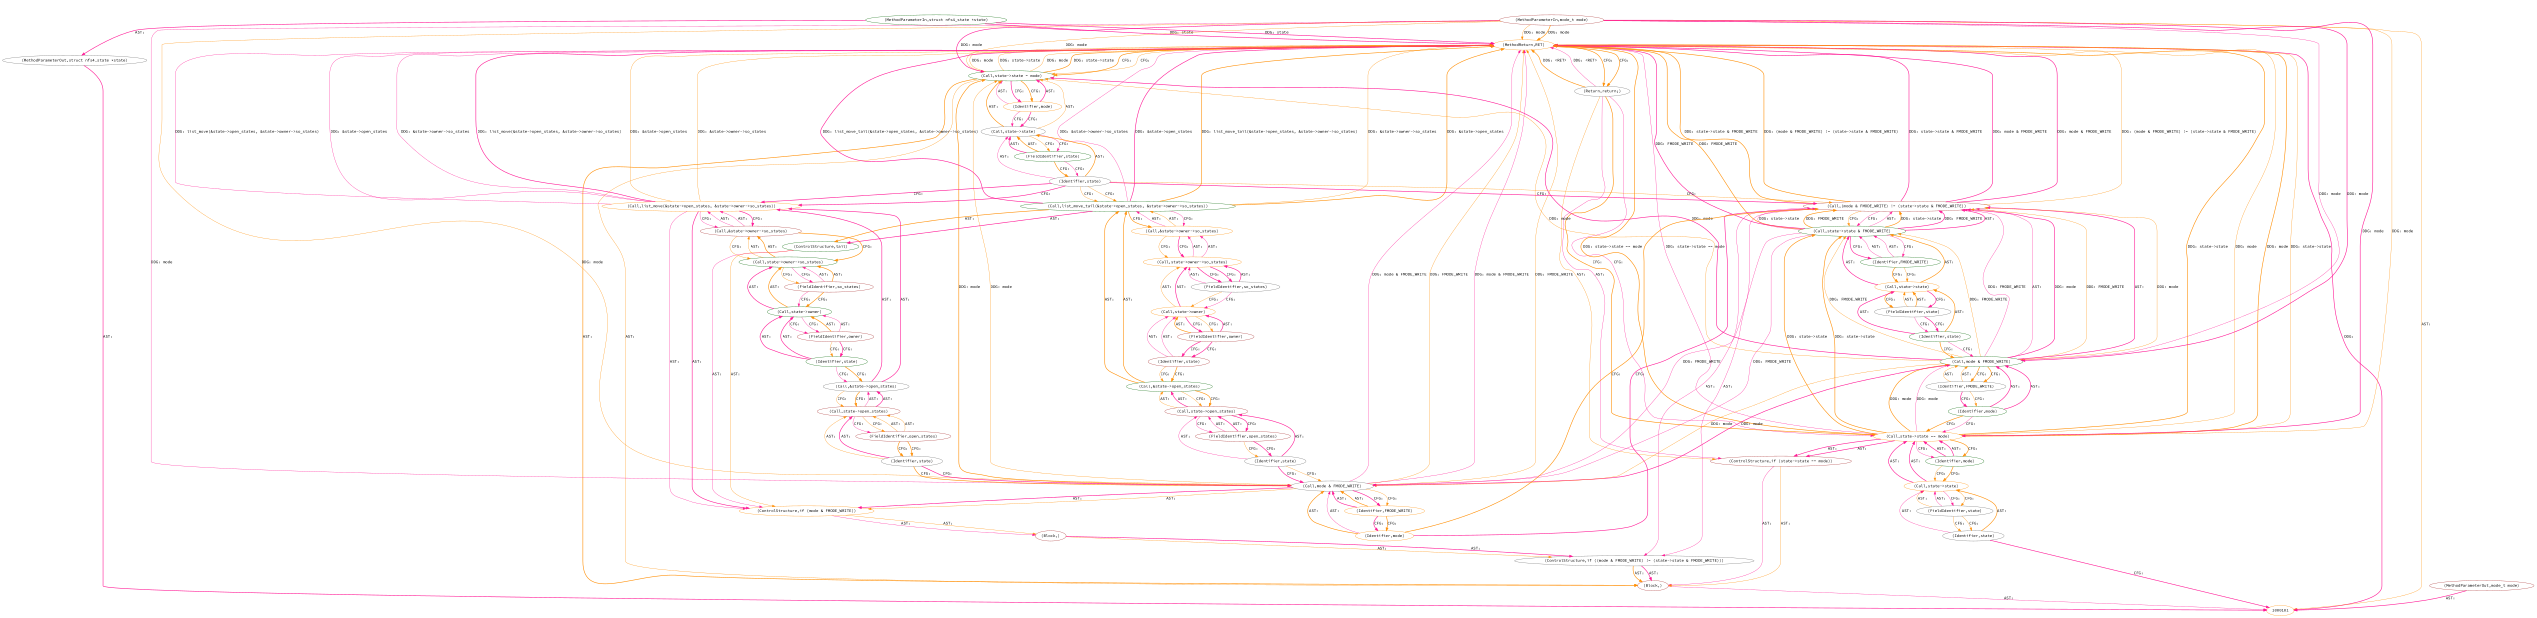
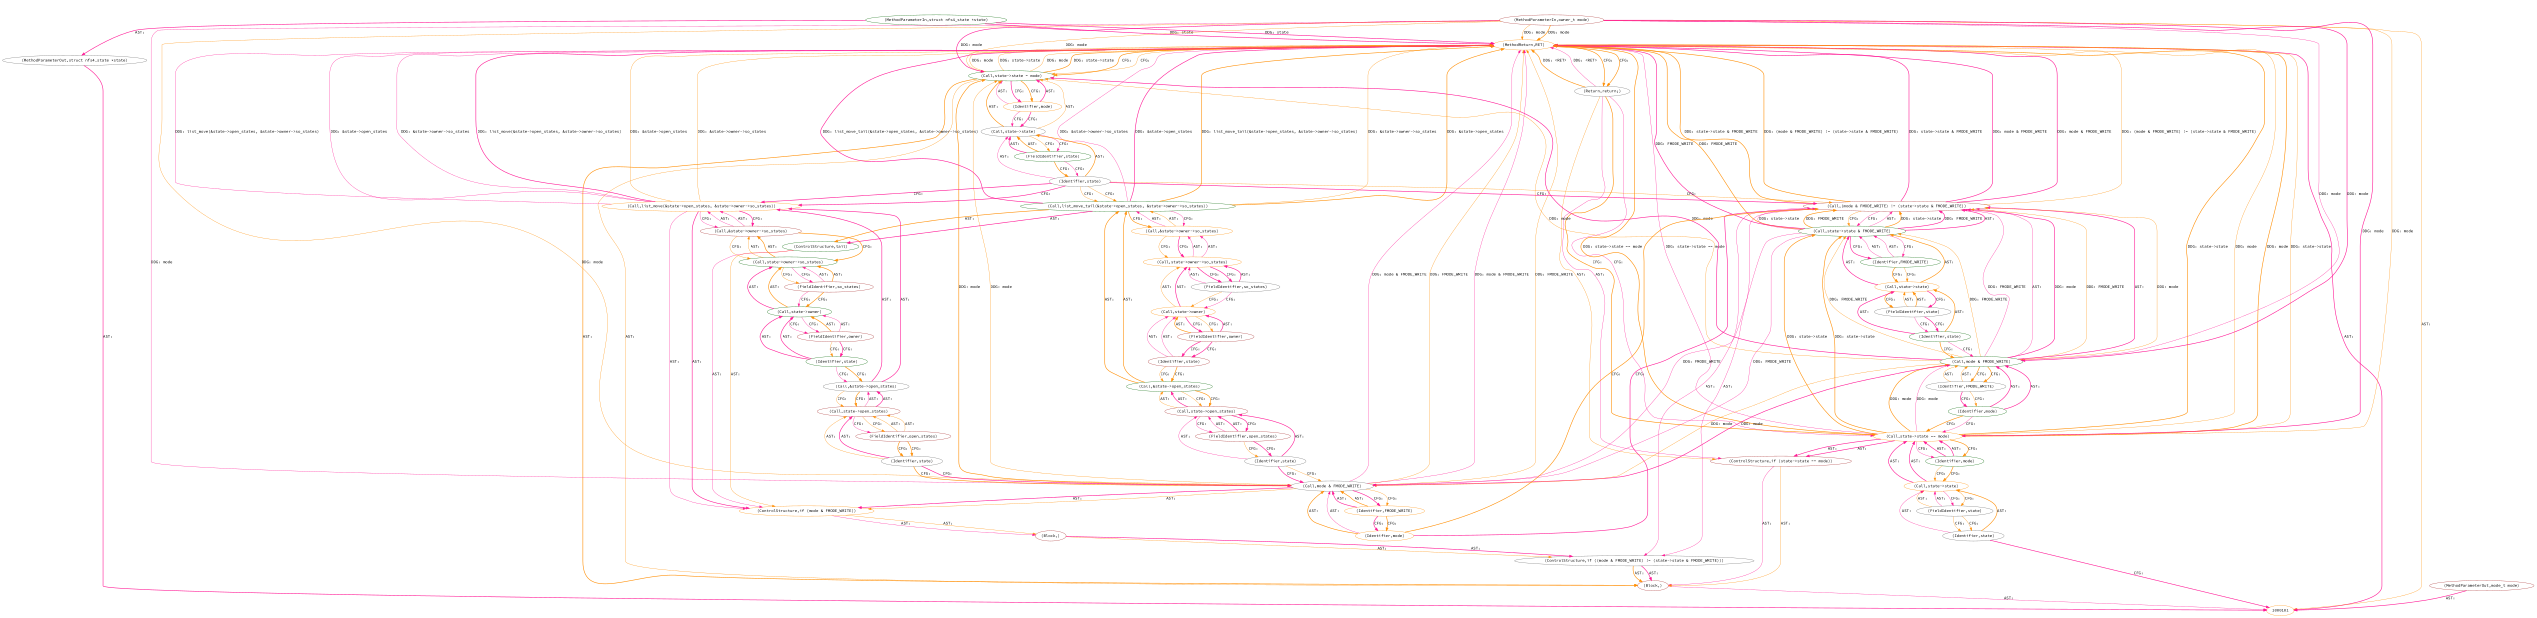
node "(MethodParameterIn,mode_t mode)": label "(MethodParameterIn,mode_t mode)" -> "(MethodParameterIn,owner_t mode)"
edge "(MethodReturn,RET)" -> "1000101": label "DDG: " -> "AST: "
